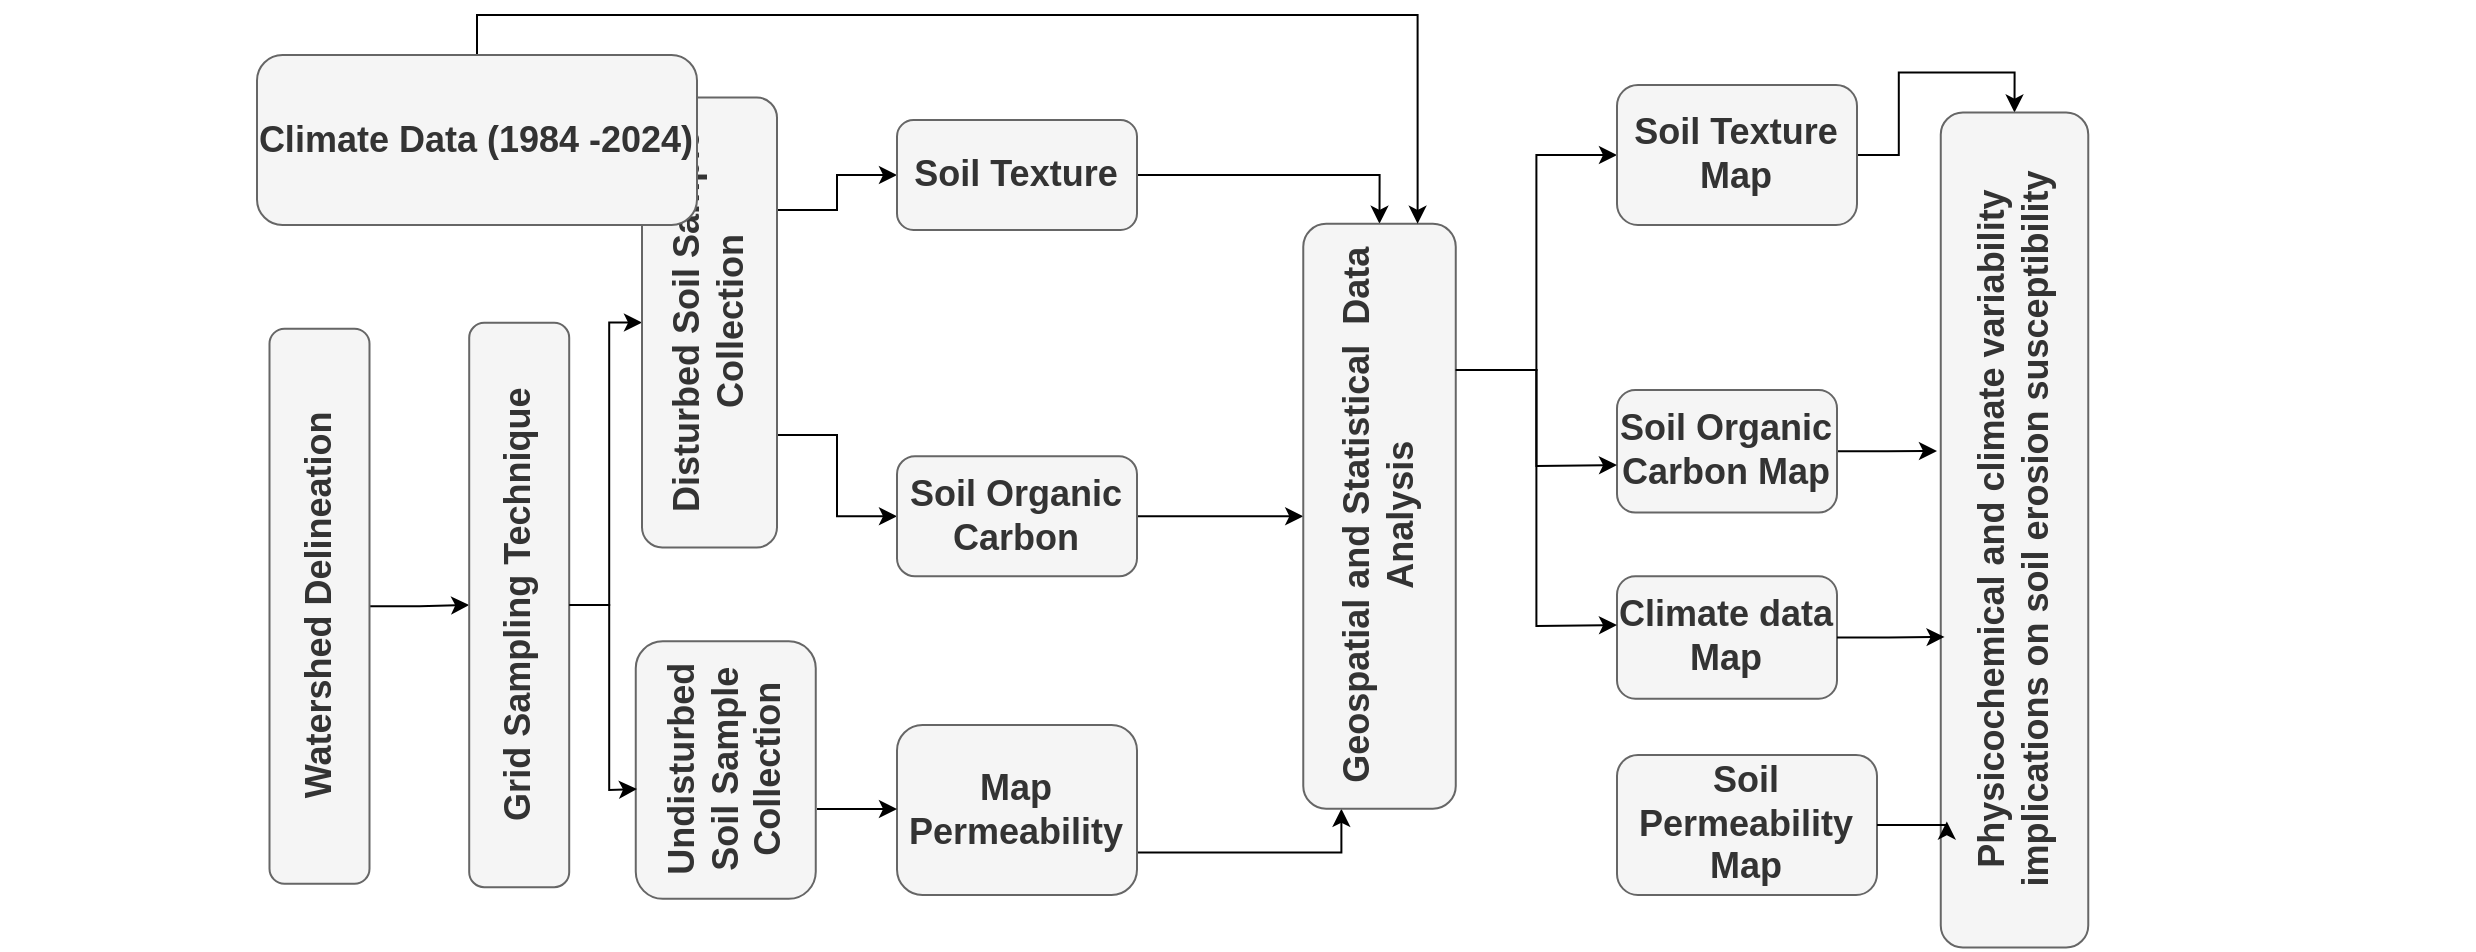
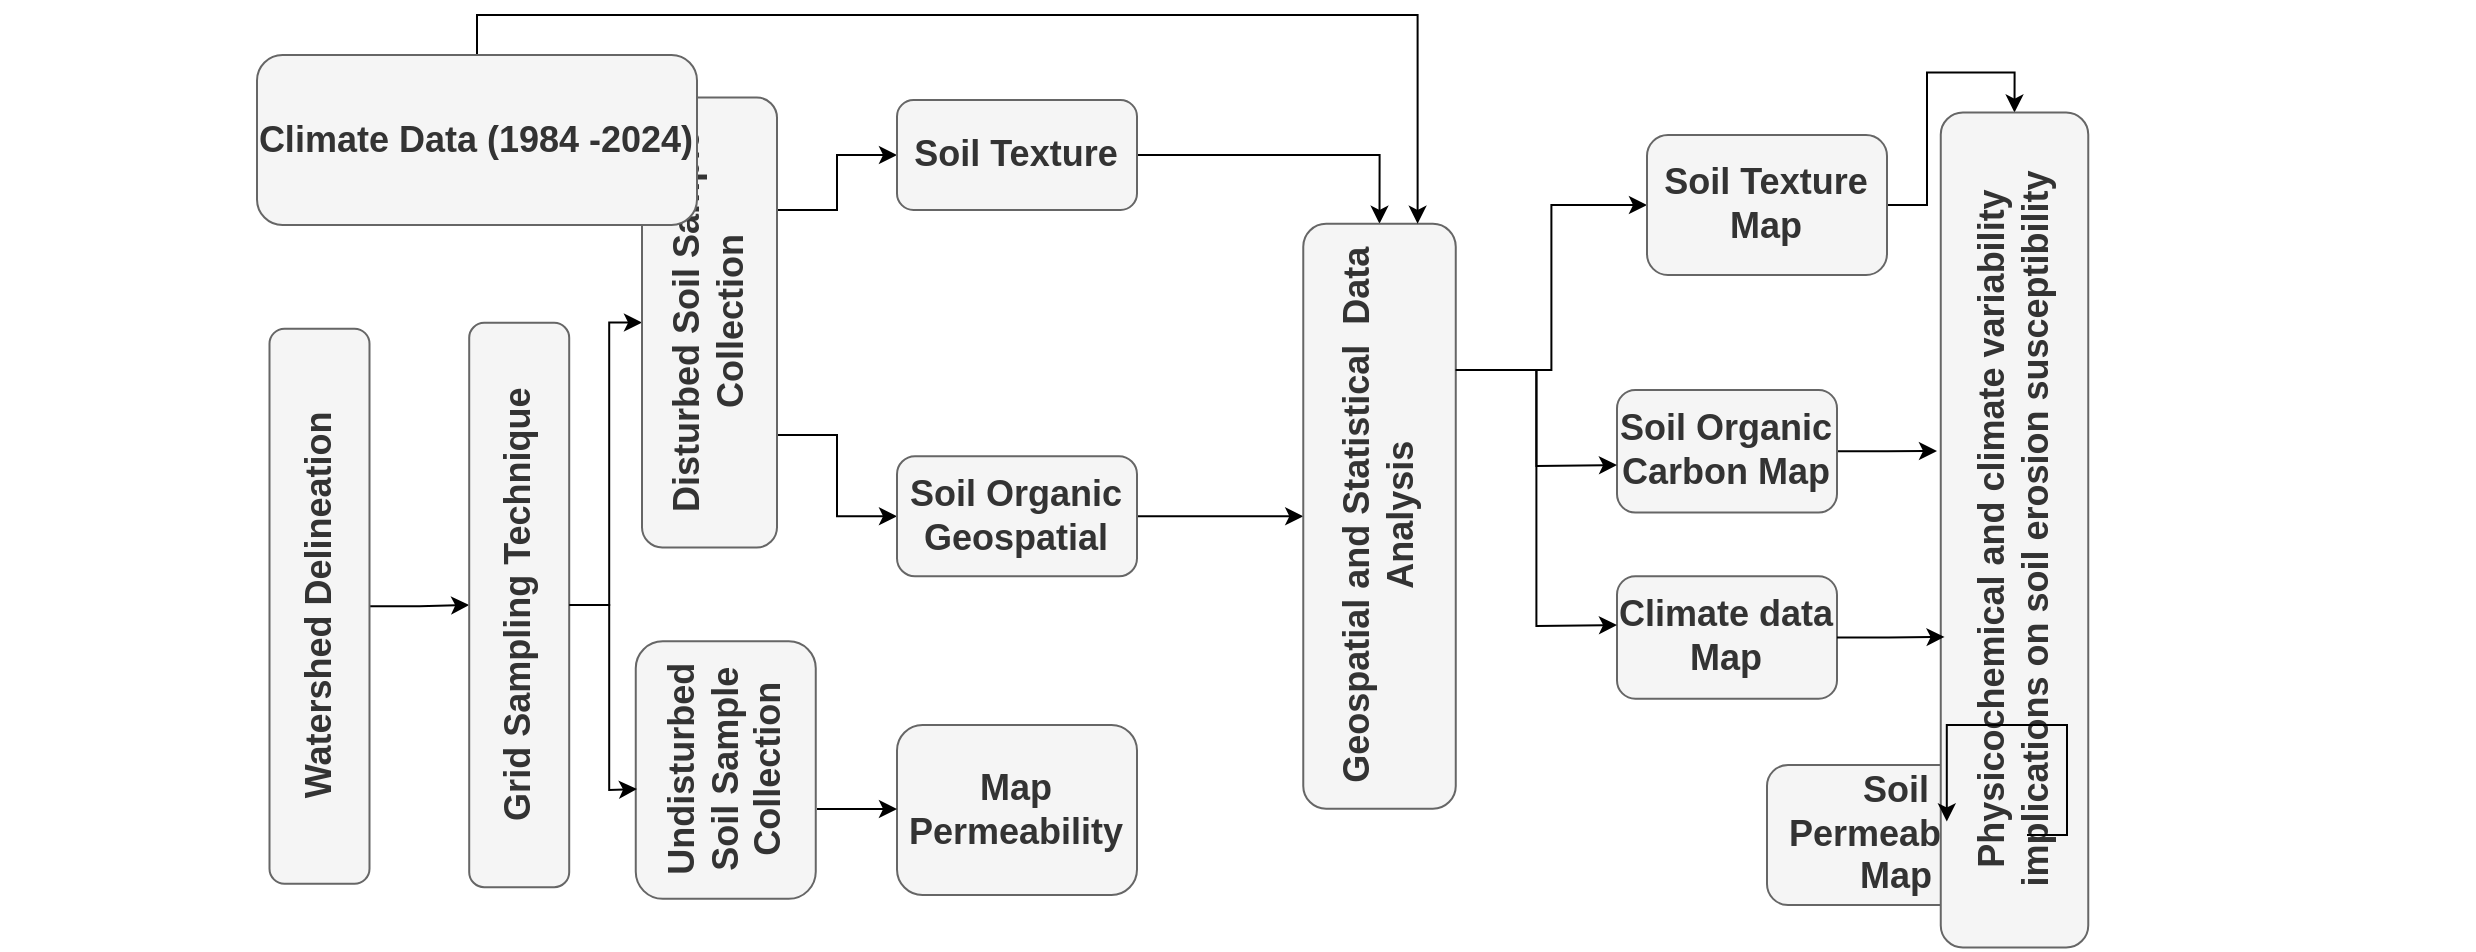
node "Soil Texture Map": moved (1737, 155) -> (1767, 205)
node "Soil Texture": moved (1017, 175) -> (1017, 155)
node "Soil Organic Carbon": label "Soil Organic Carbon" -> "Soil Organic Geospatial"
node "Soil Permeability Map": moved (1747, 825) -> (1897, 835)
edge "Map Permeability" -> "Geospatial and Statistical Data Analysis": removed
